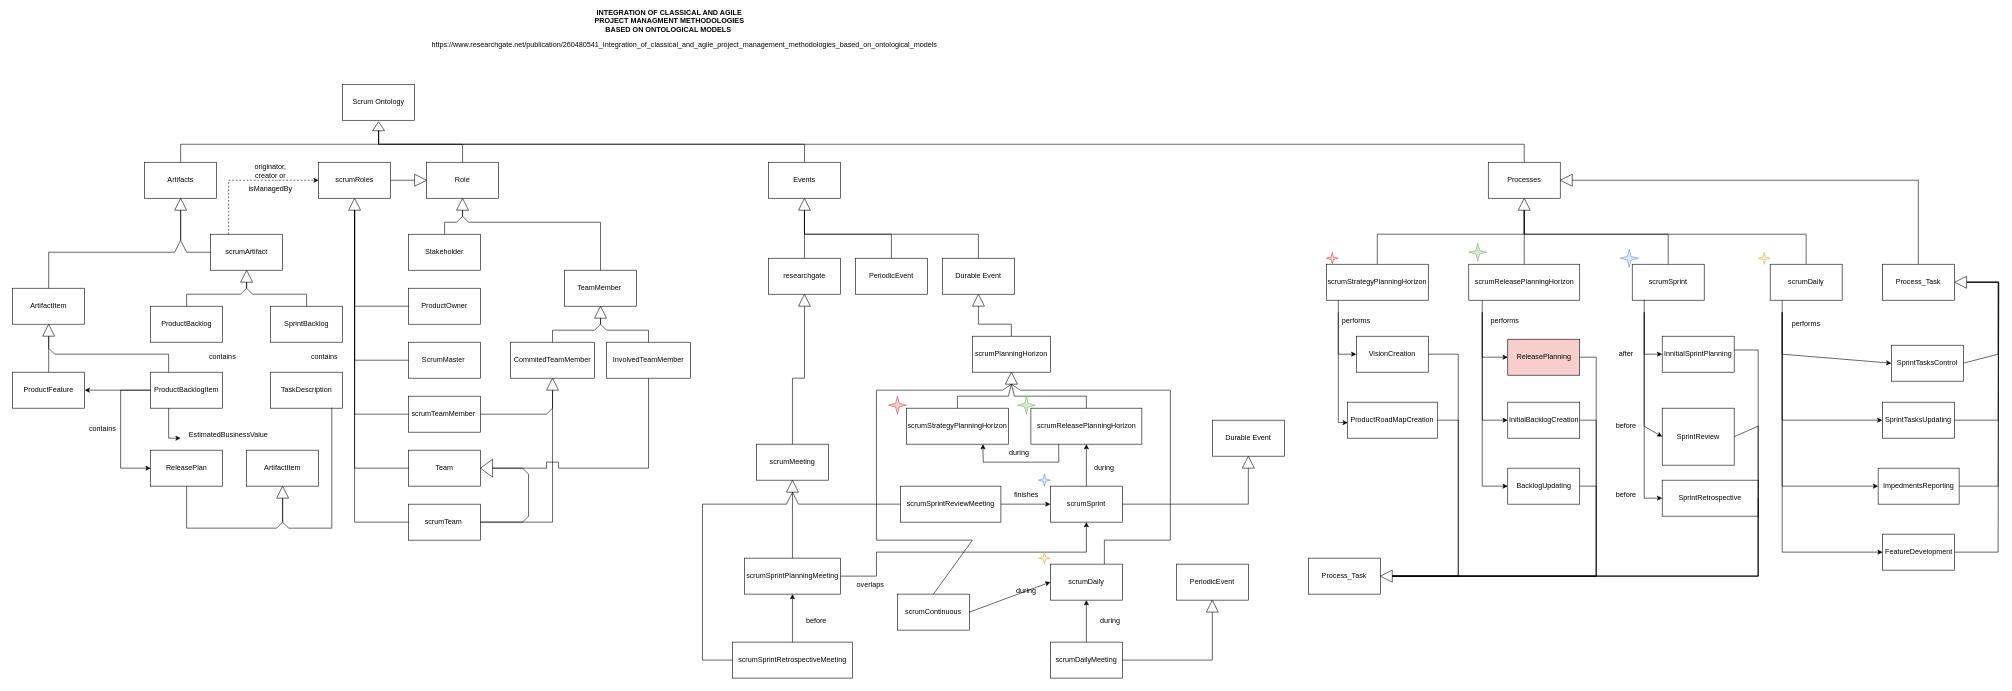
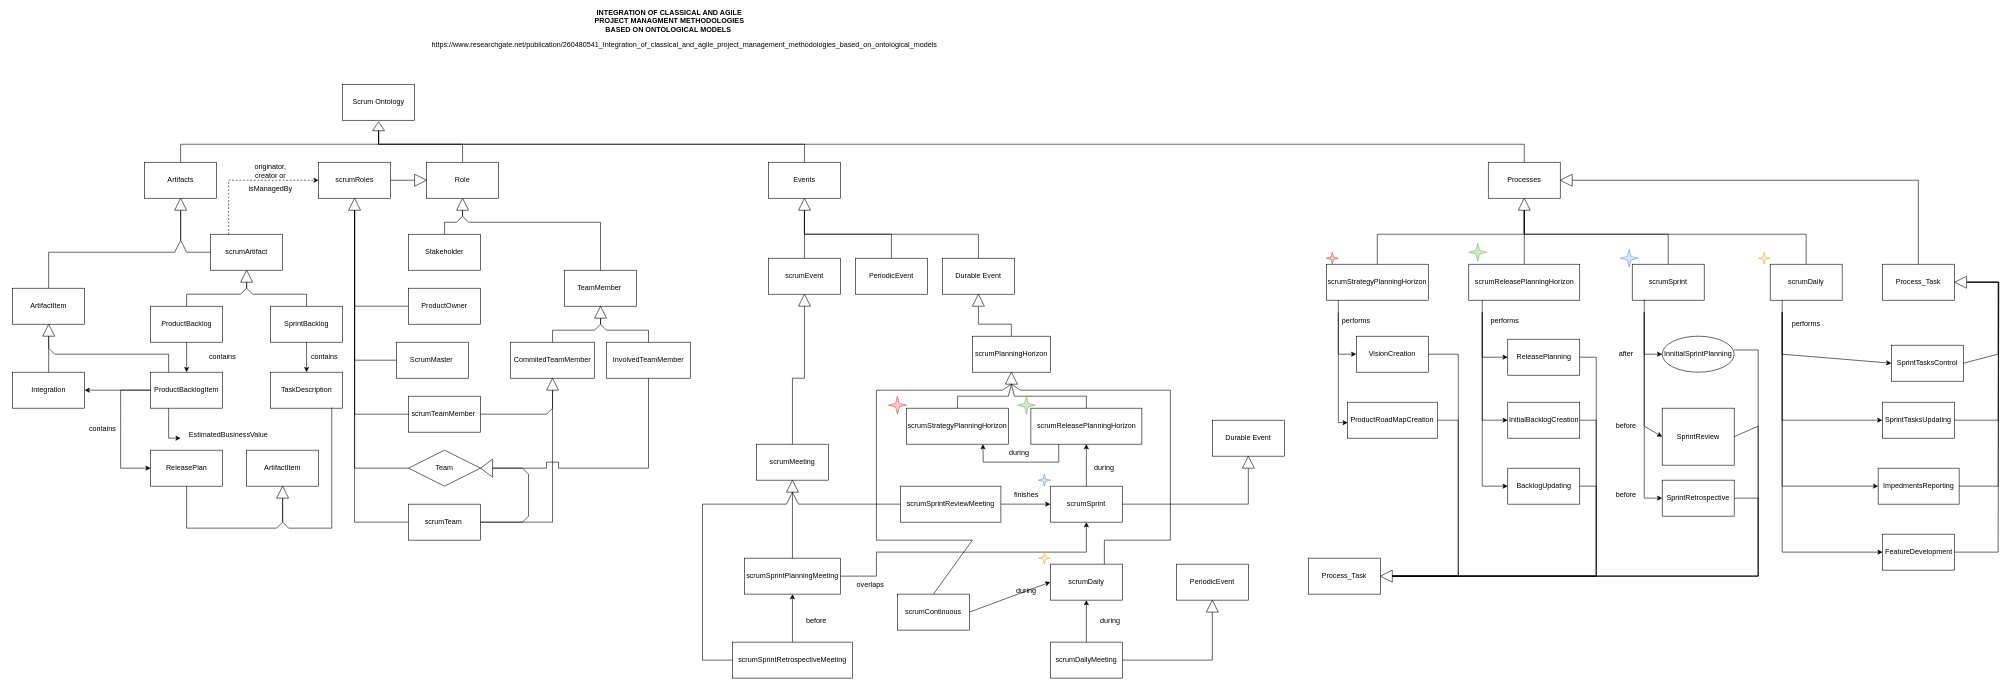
node "researchgate": label "researchgate" -> "scrumEvent"
node "InnitialSprintPlanning": shape rectangle -> ellipse
edge "ProductBacklog" -> "ProductBacklogItem": added
edge "SprintBacklog" -> "TaskDescription": added
node "ReleasePlanning": fillcolor #f8cecc -> #ffffff
node "ScrumMaster": moved (444, 360) -> (432, 360)
node "ProductFeature": label "ProductFeature" -> "Integration"
node "Team": shape rectangle -> diamond
node "SprintRetrospective": size 96x36 -> 72x36
